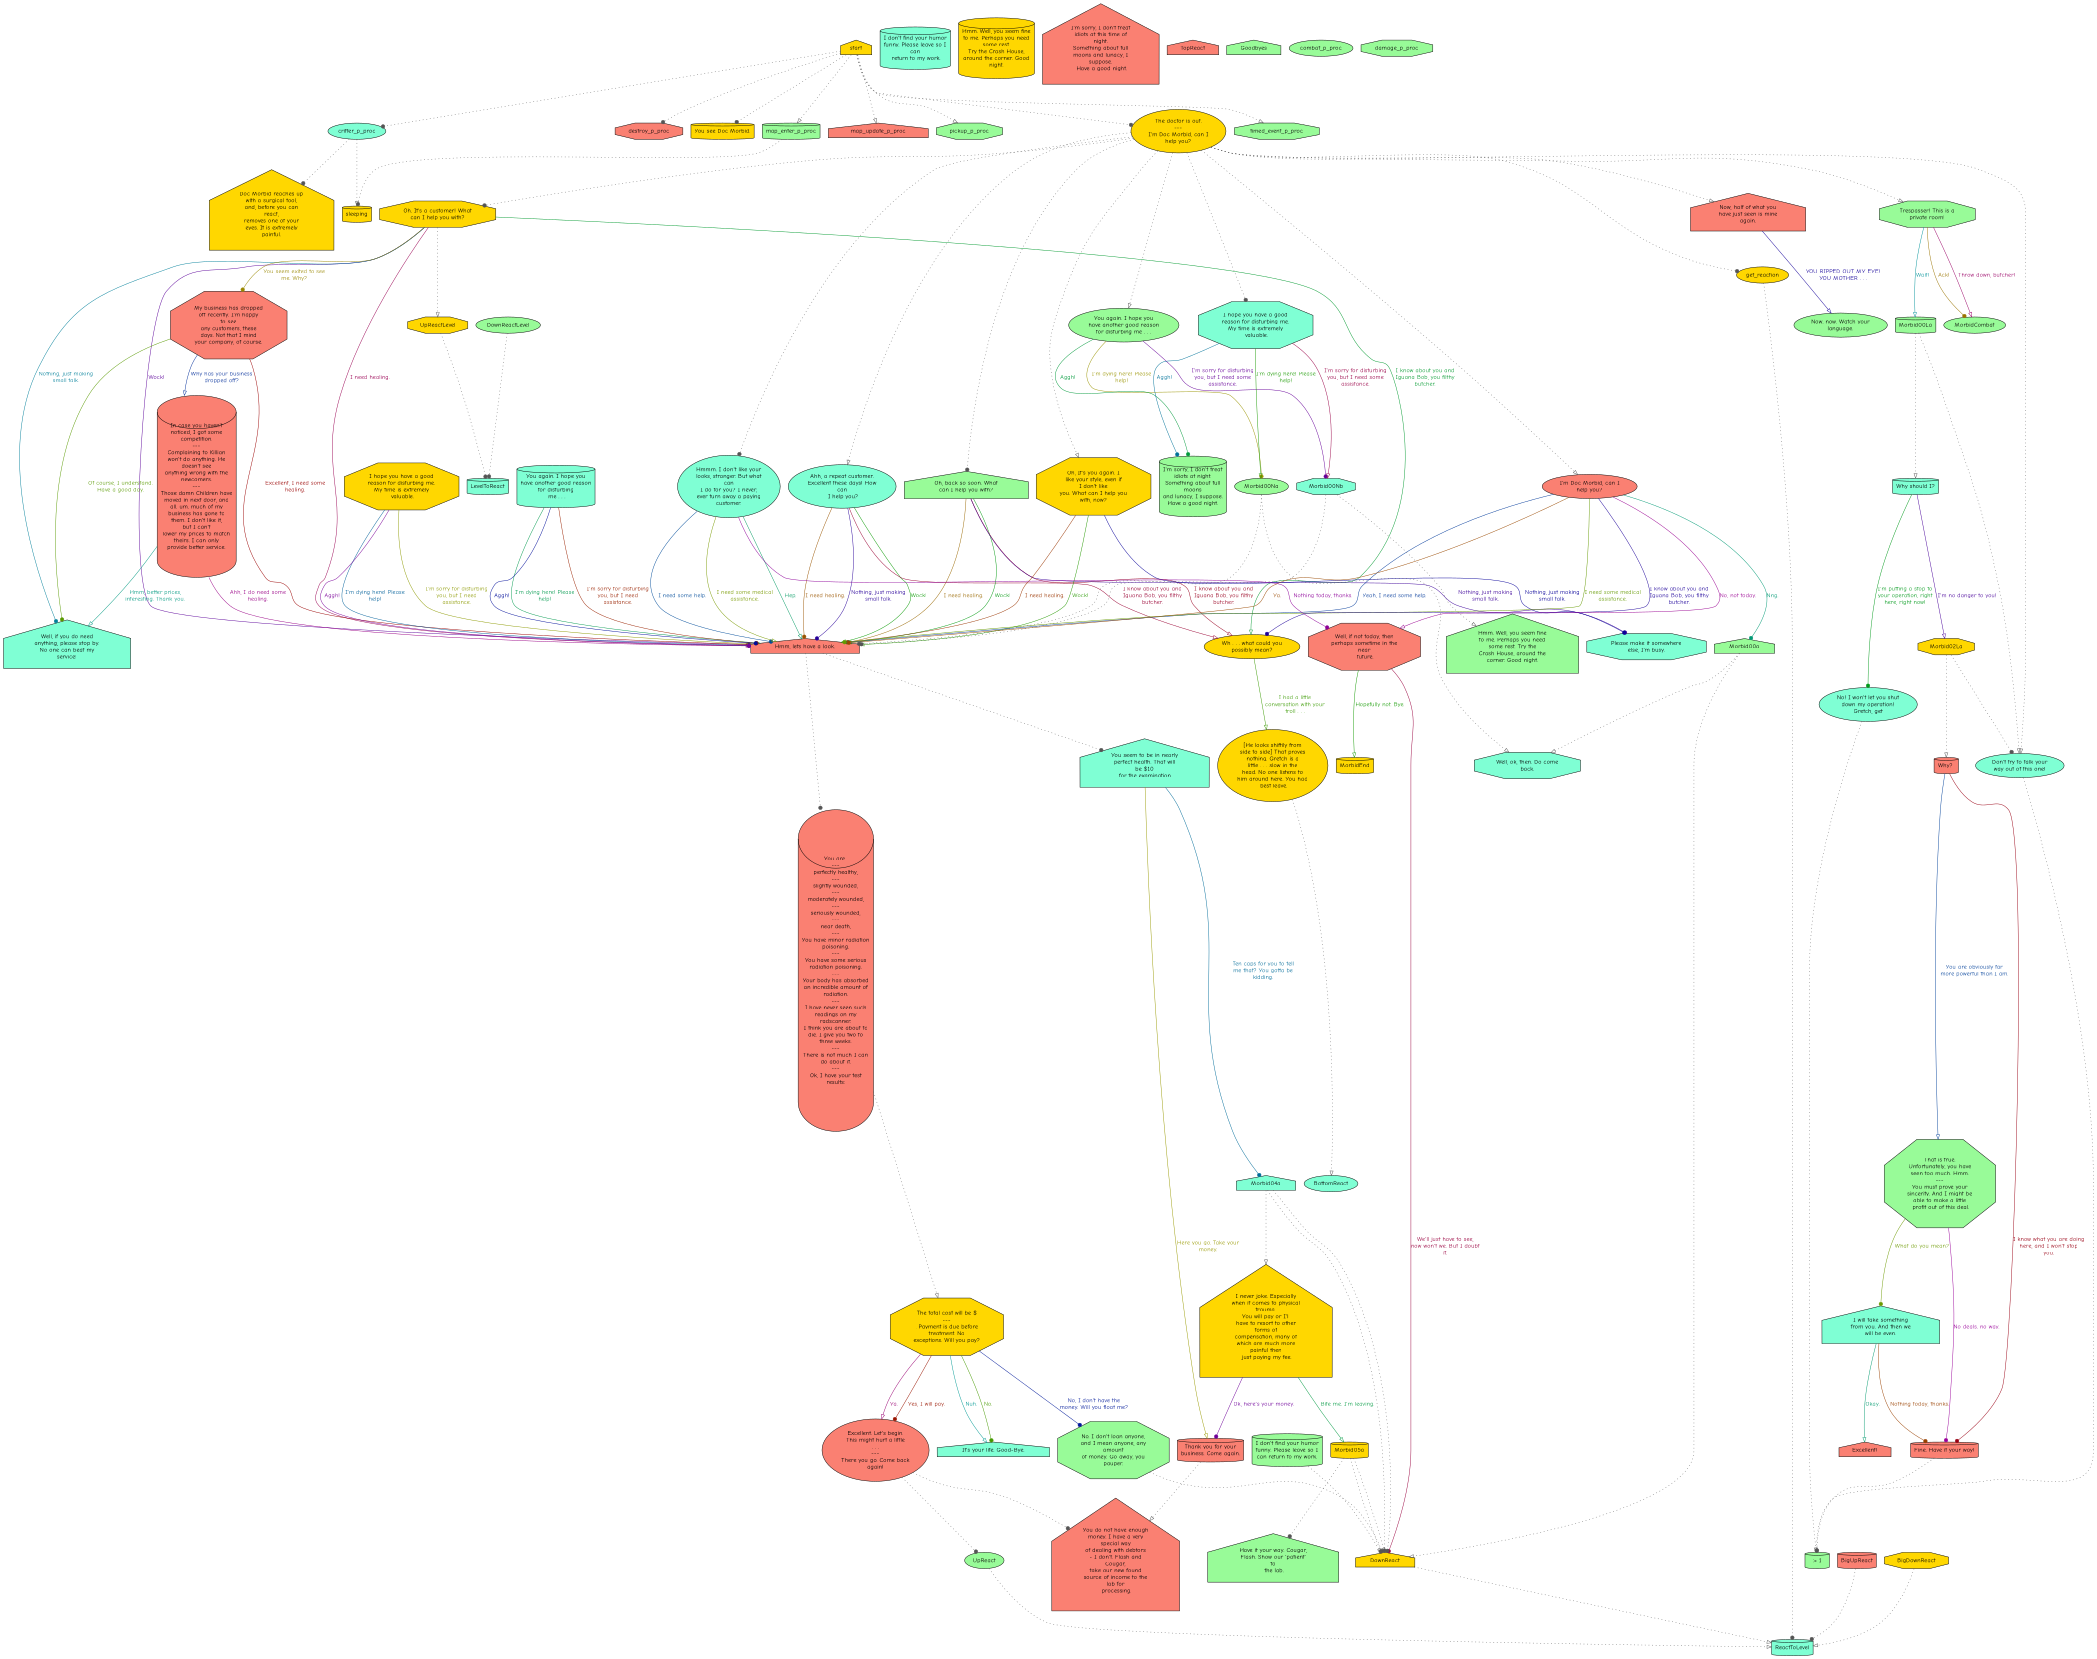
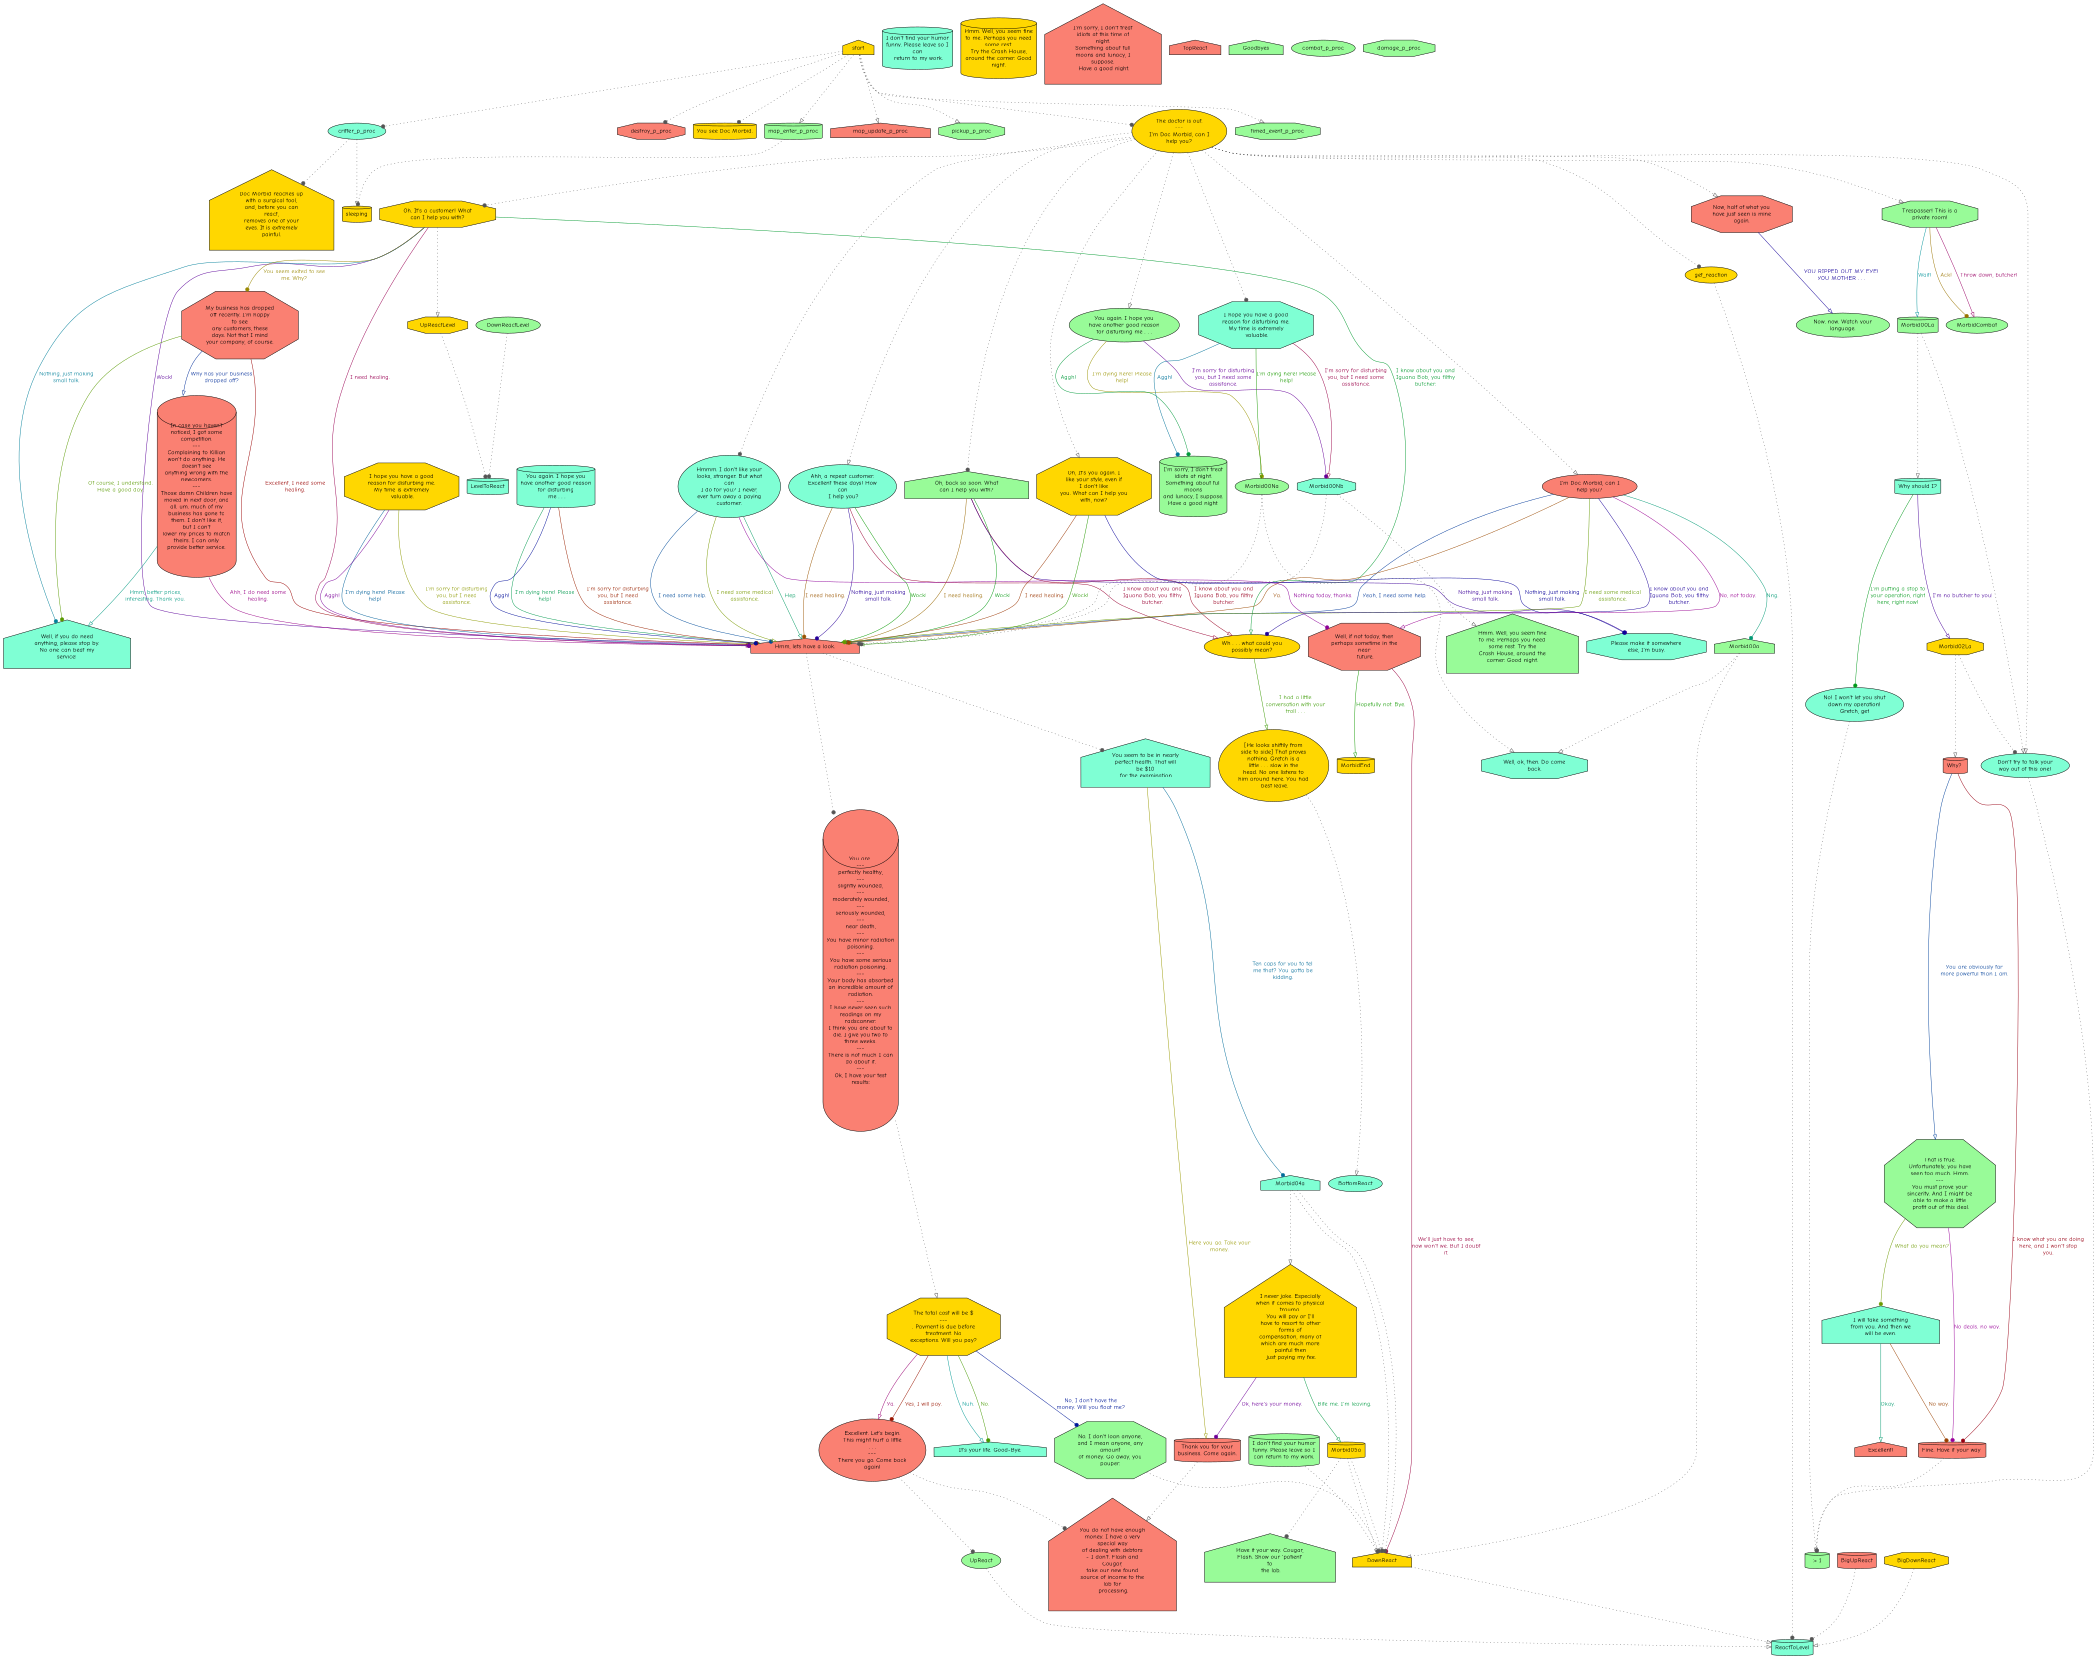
node "Now, half of what you have just seen is mine again.": shape house -> octagon
edge "Why should I?" -> "Morbid02La": label "I'm no danger to you!" -> "I'm no butcher to you!"
edge "I will take something from you. And then we will be even." -> "Fine. Have it your way!": label "Nothing today, thanks." -> "No way."
